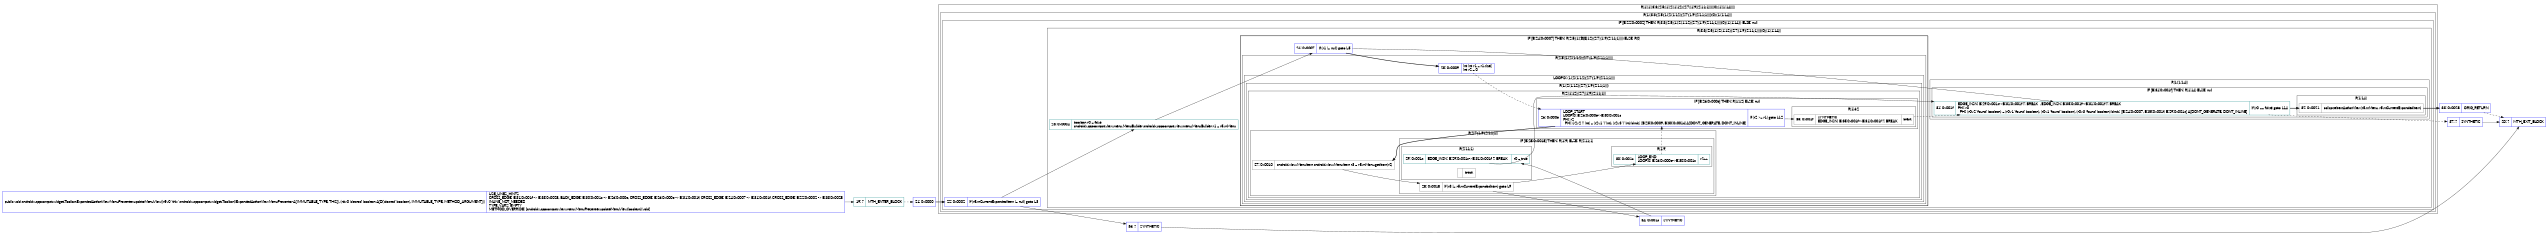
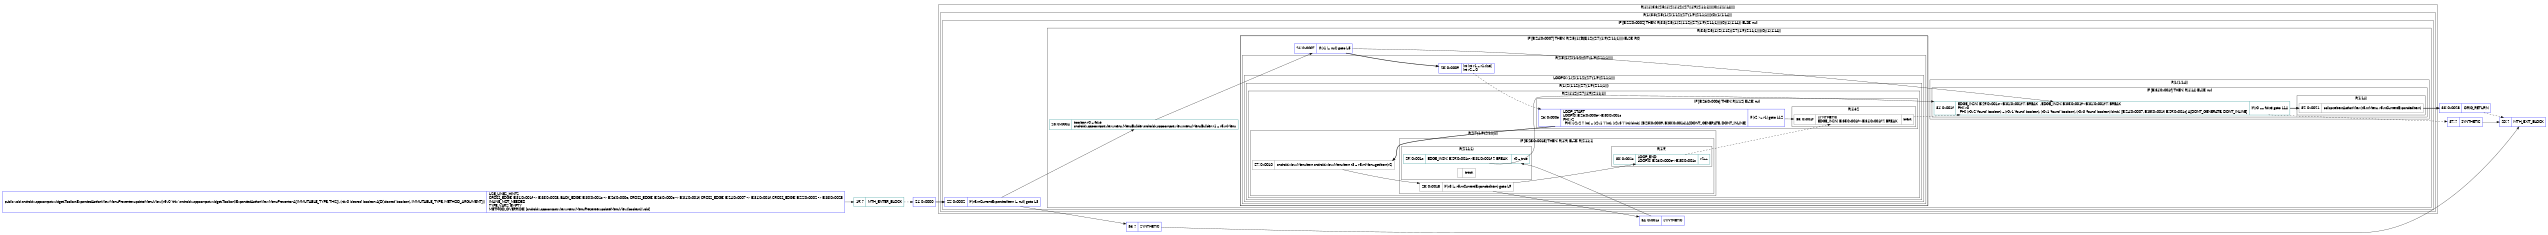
edge "30: 0x001c" -> "26: 0x000e": now "30: 0x001c" -> "35: 0x001f"
